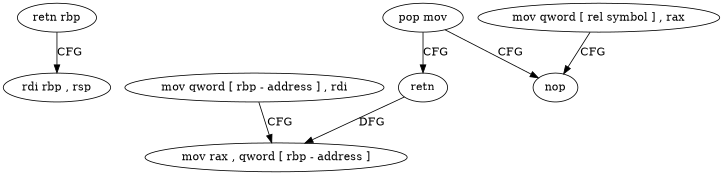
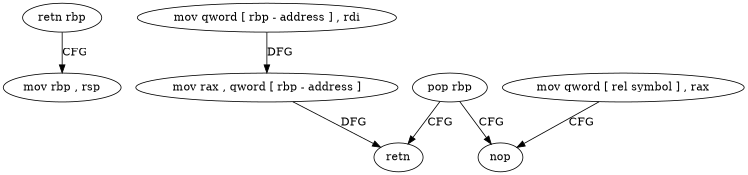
node "pop mov": label "pop mov" -> "pop rbp"
node "rdi rbp , rsp": label "rdi rbp , rsp" -> "mov rbp , rsp"
edge "retn" -> "mov rax , qword [ rbp - address ]": reversed
edge "mov qword [ rbp - address ] , rdi" -> "mov rax , qword [ rbp - address ]": label "CFG" -> "DFG"
